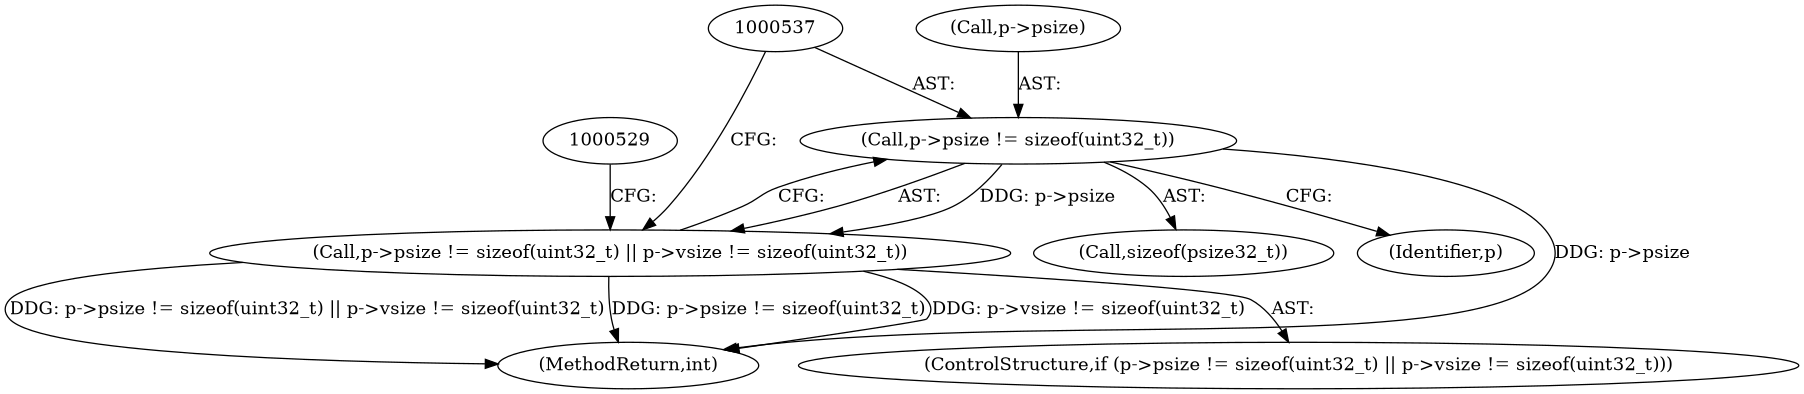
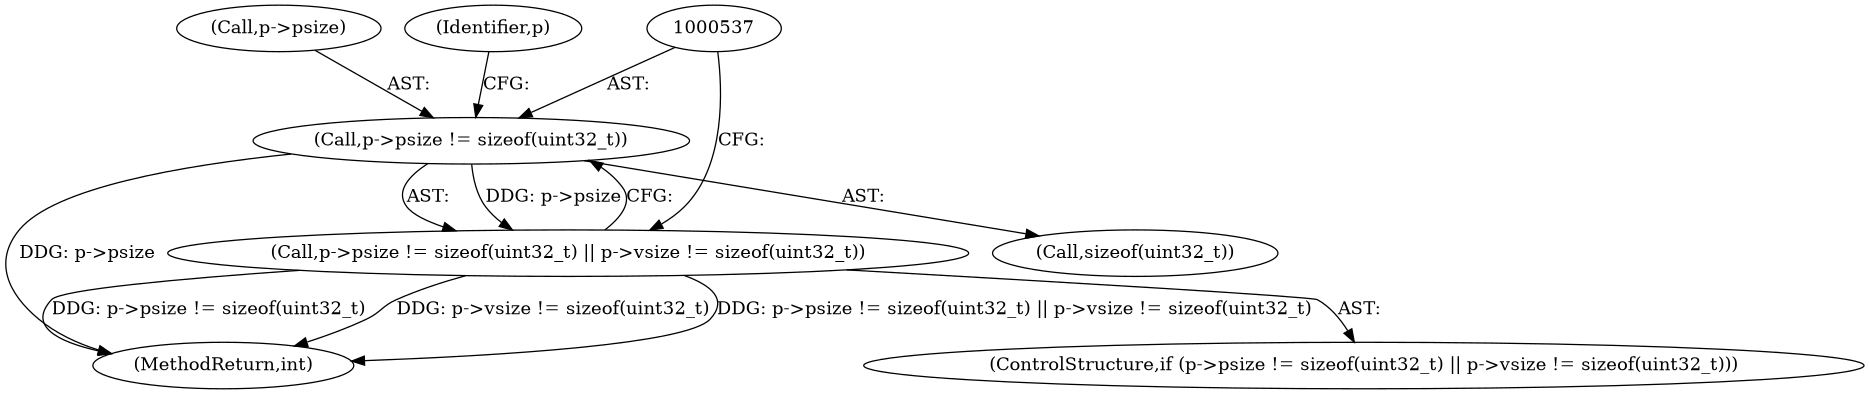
node "1000529": removed
edge "(Call,p->psize != sizeof(uint32_t))" -> "(Identifier,p)": reversed
node "(Call,sizeof(psize32_t))": label "(Call,sizeof(psize32_t))" -> "(Call,sizeof(uint32_t))"
